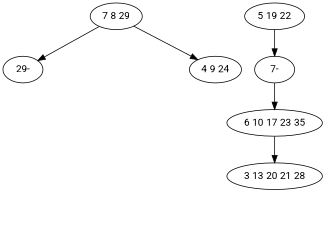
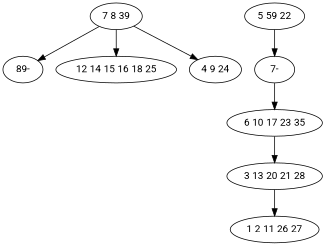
node "7 8 29": label "7 8 29" -> "7 8 39"
node "5 19 22": label "5 19 22" -> "5 59 22"
node "29-": label "29-" -> "89-"
node "12 14 15 16 18 25": added
node "1 2 11 26 27": added
